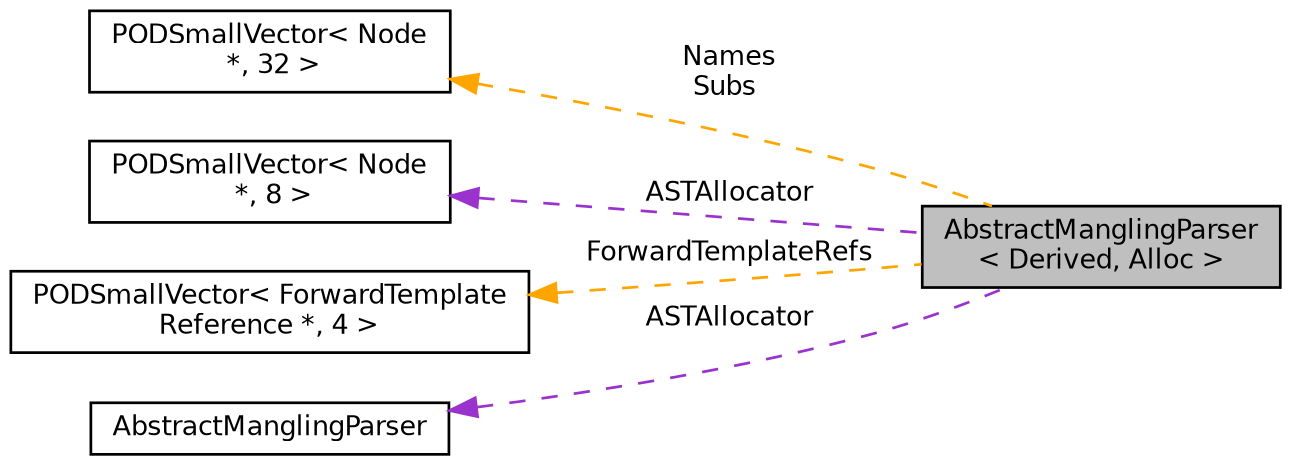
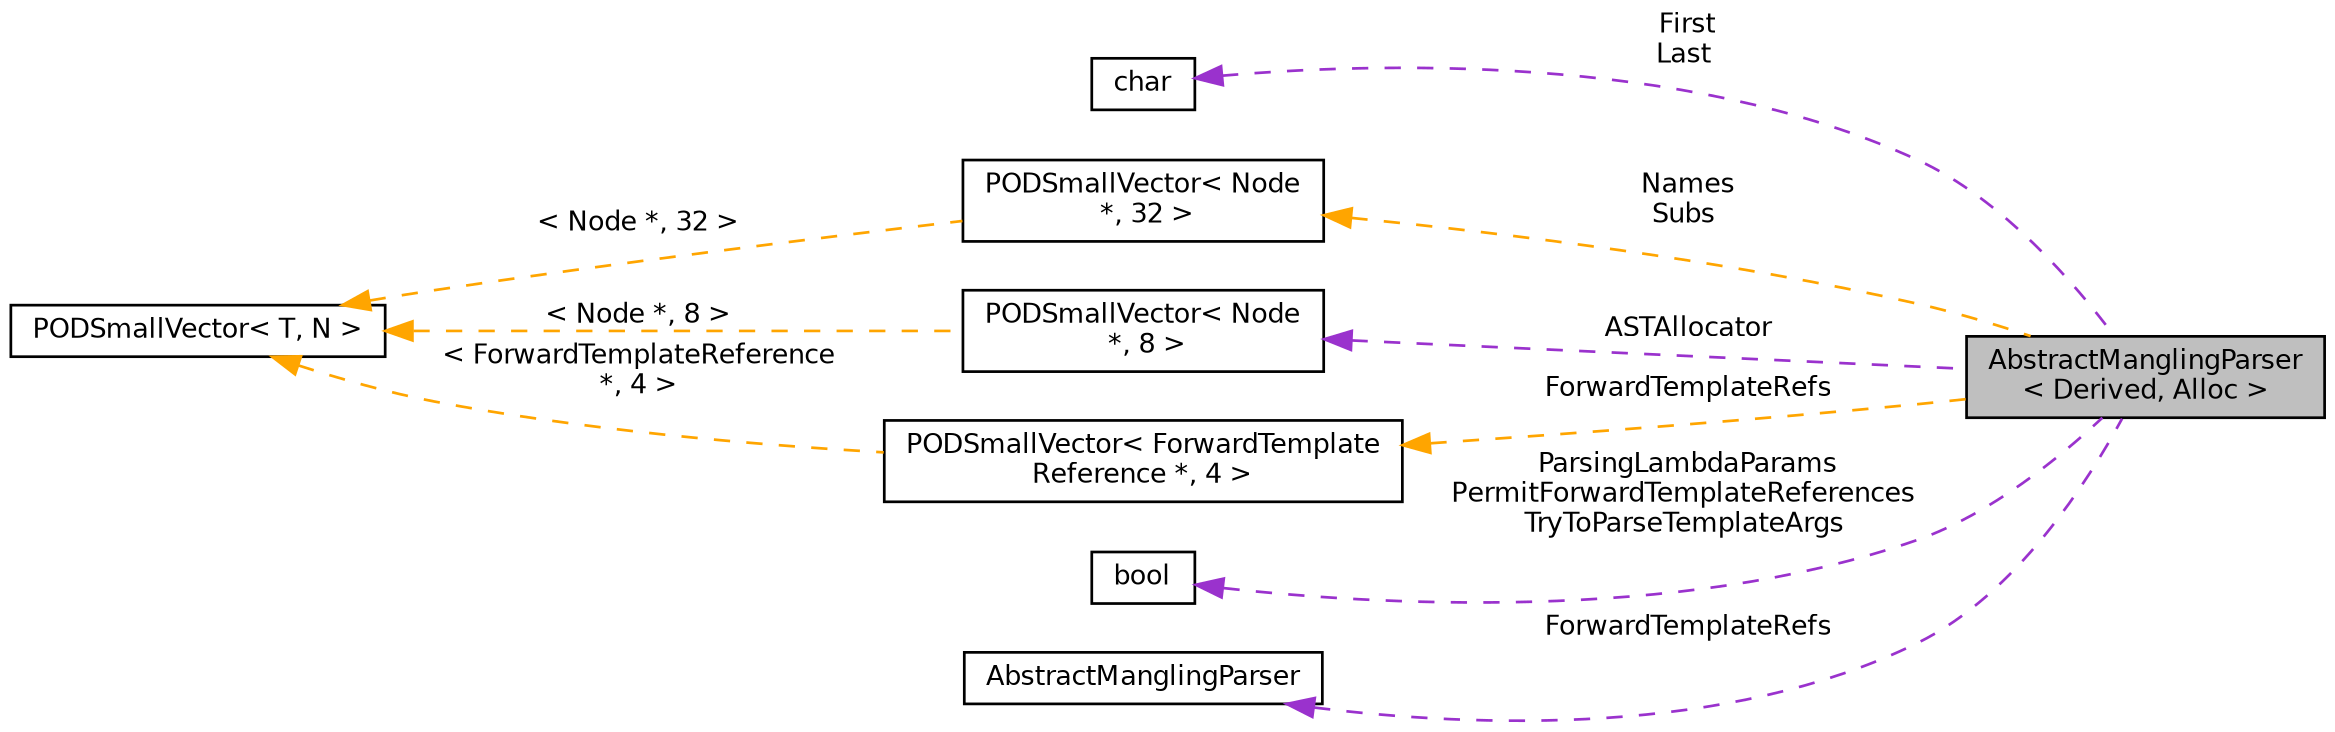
node "char": added
edge "AbstractManglingParser < Derived, Alloc >" -> "AbstractManglingParser": label " ASTAllocator" -> " ForwardTemplateRefs"
node "PODSmallVector< T, N >": added
node "bool": added
